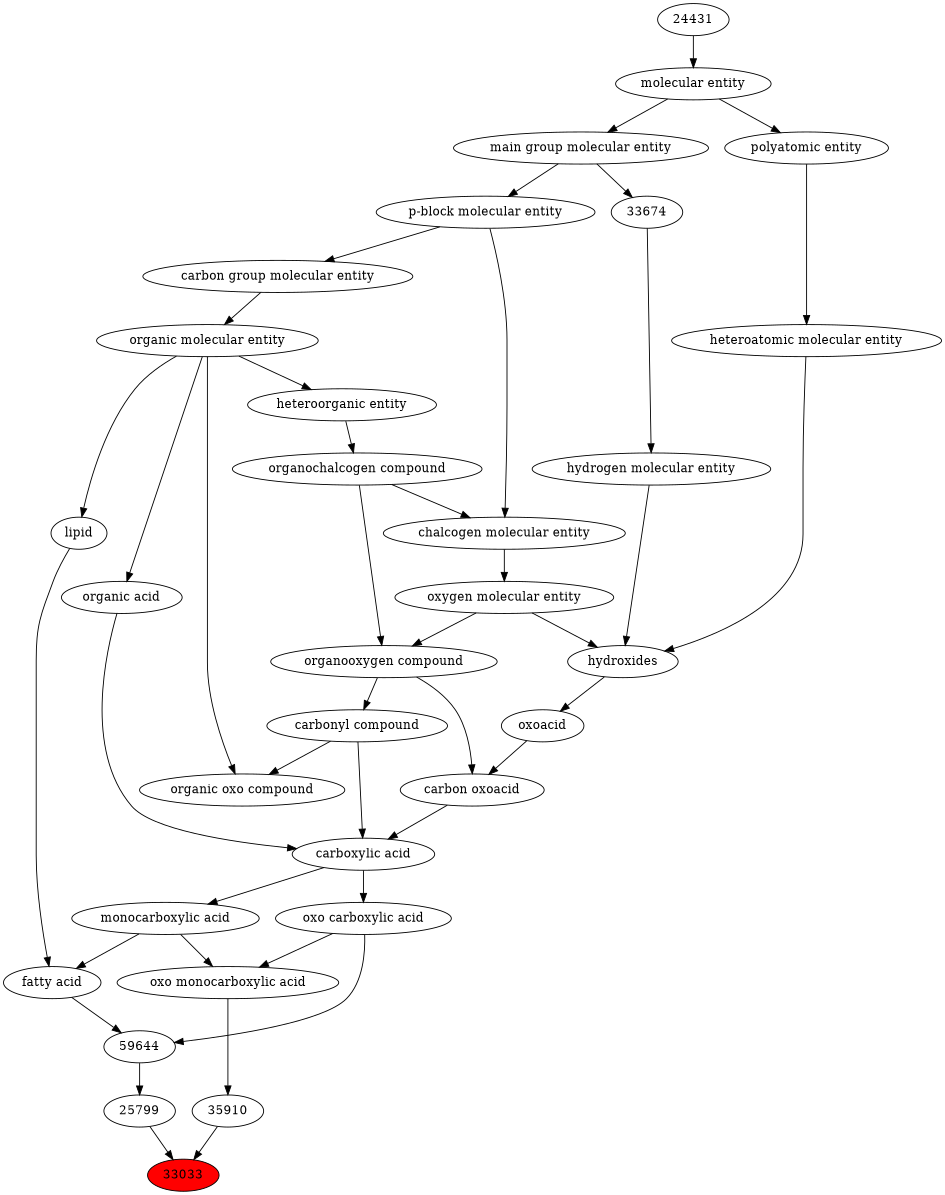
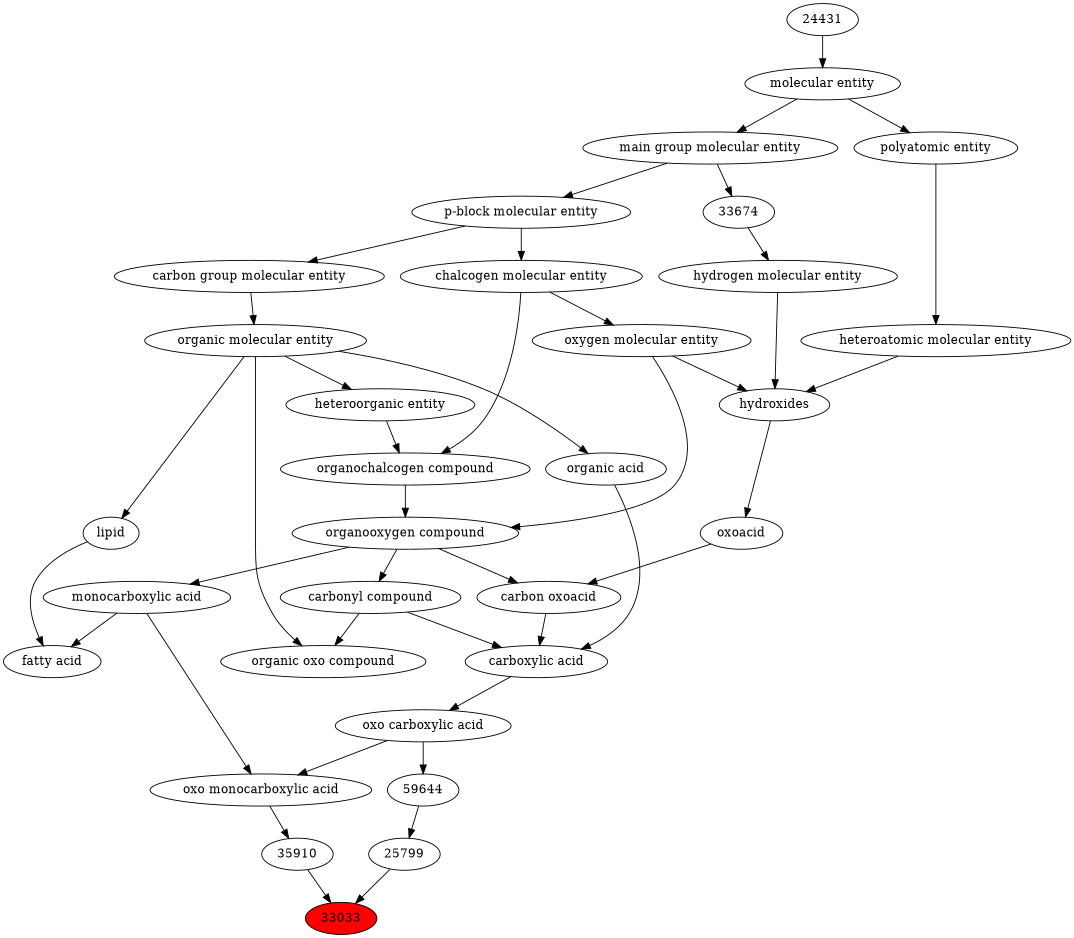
edge "organochalcogen compound" -> "chalcogen molecular entity": reversed
edge "carboxylic acid" -> "monocarboxylic acid": now "organooxygen compound" -> "monocarboxylic acid"
edge "fatty acid" -> "59644": removed
